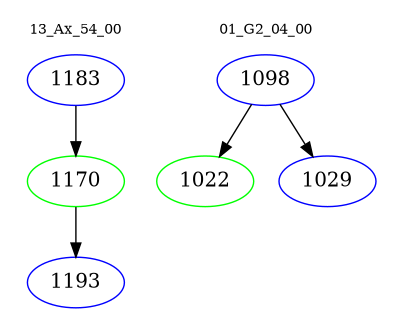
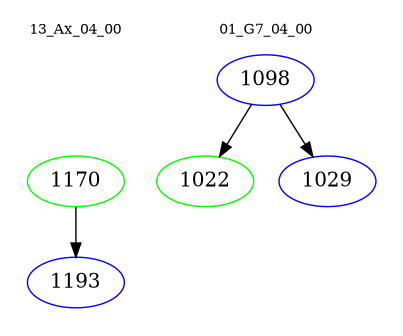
cluster "13_Ax_54_00": label "13_Ax_54_00" -> "13_Ax_04_00"
cluster "01_G2_04_00": label "01_G2_04_00" -> "01_G7_04_00"
node "1183": removed
